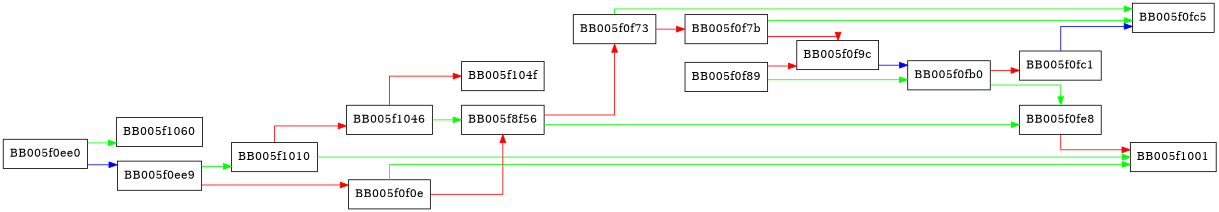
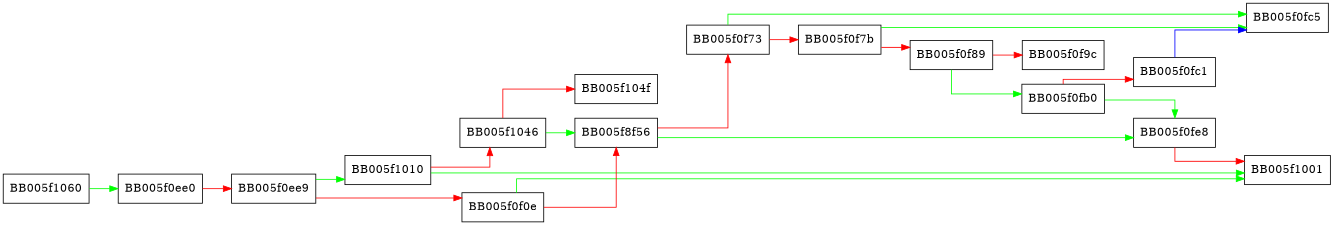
edge "BB005f0f7b" -> "BB005f0f9c": now "BB005f0f7b" -> "BB005f0f89"
edge "BB005f0f9c" -> "BB005f0fb0": removed
edge "BB005f0ee0" -> "BB005f1060": reversed
edge "BB005f0ee0" -> "BB005f0ee9": color blue -> red
